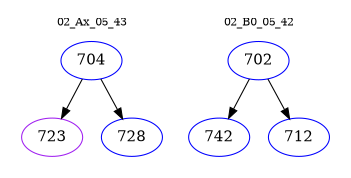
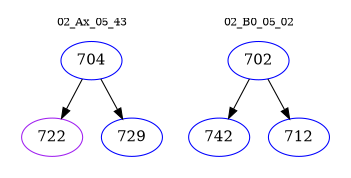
cluster "02_B0_05_42": label "02_B0_05_42" -> "02_B0_05_02"
node "723": label "723" -> "722"
node "728": label "728" -> "729"
